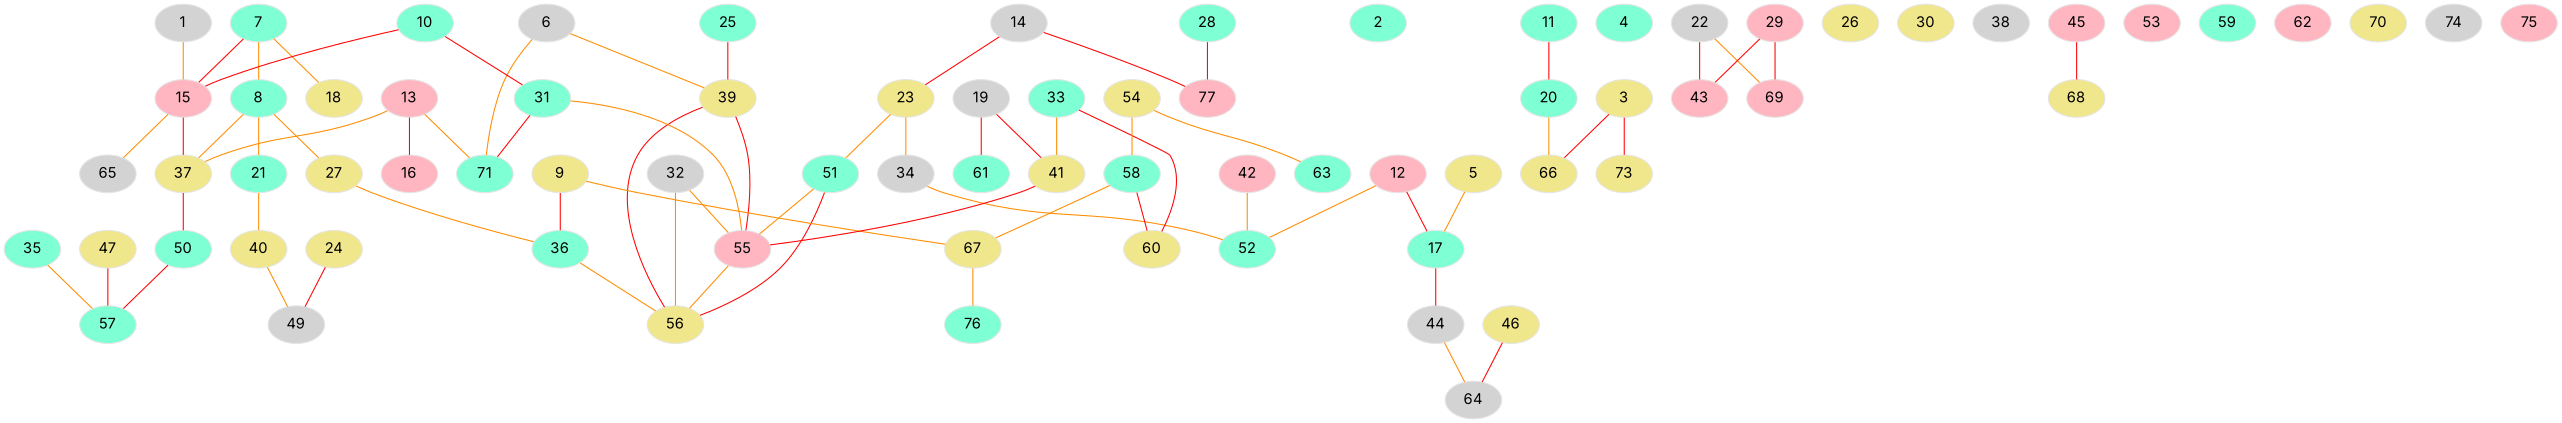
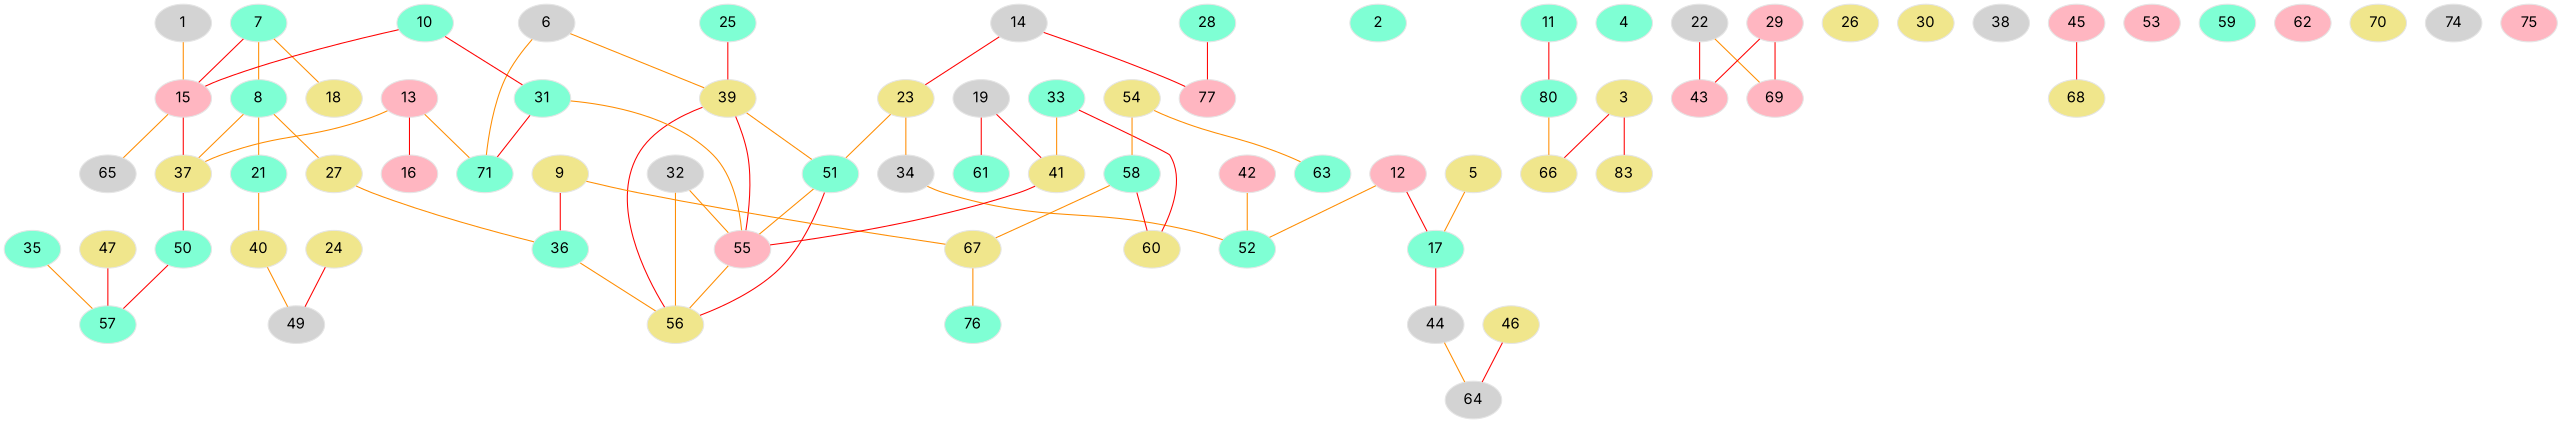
node "20": label "20" -> "80"
edge "39" -- "51": added
node "73": label "73" -> "83"
